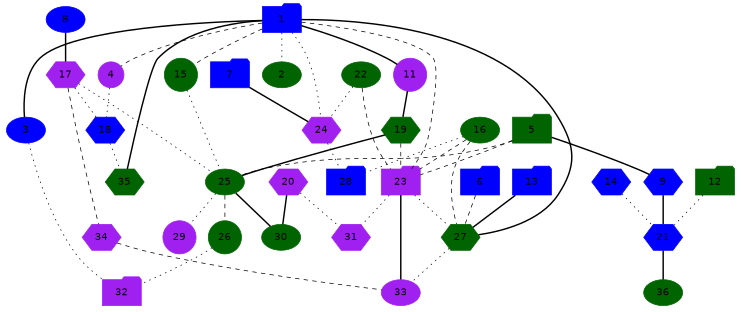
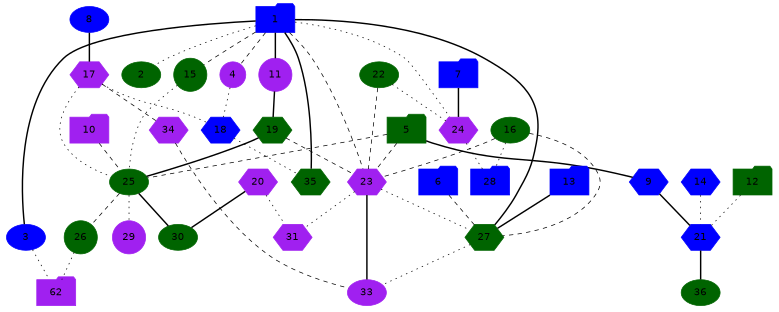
node "10": added
node "23": shape folder -> hexagon
node "32": label "32" -> "62"
